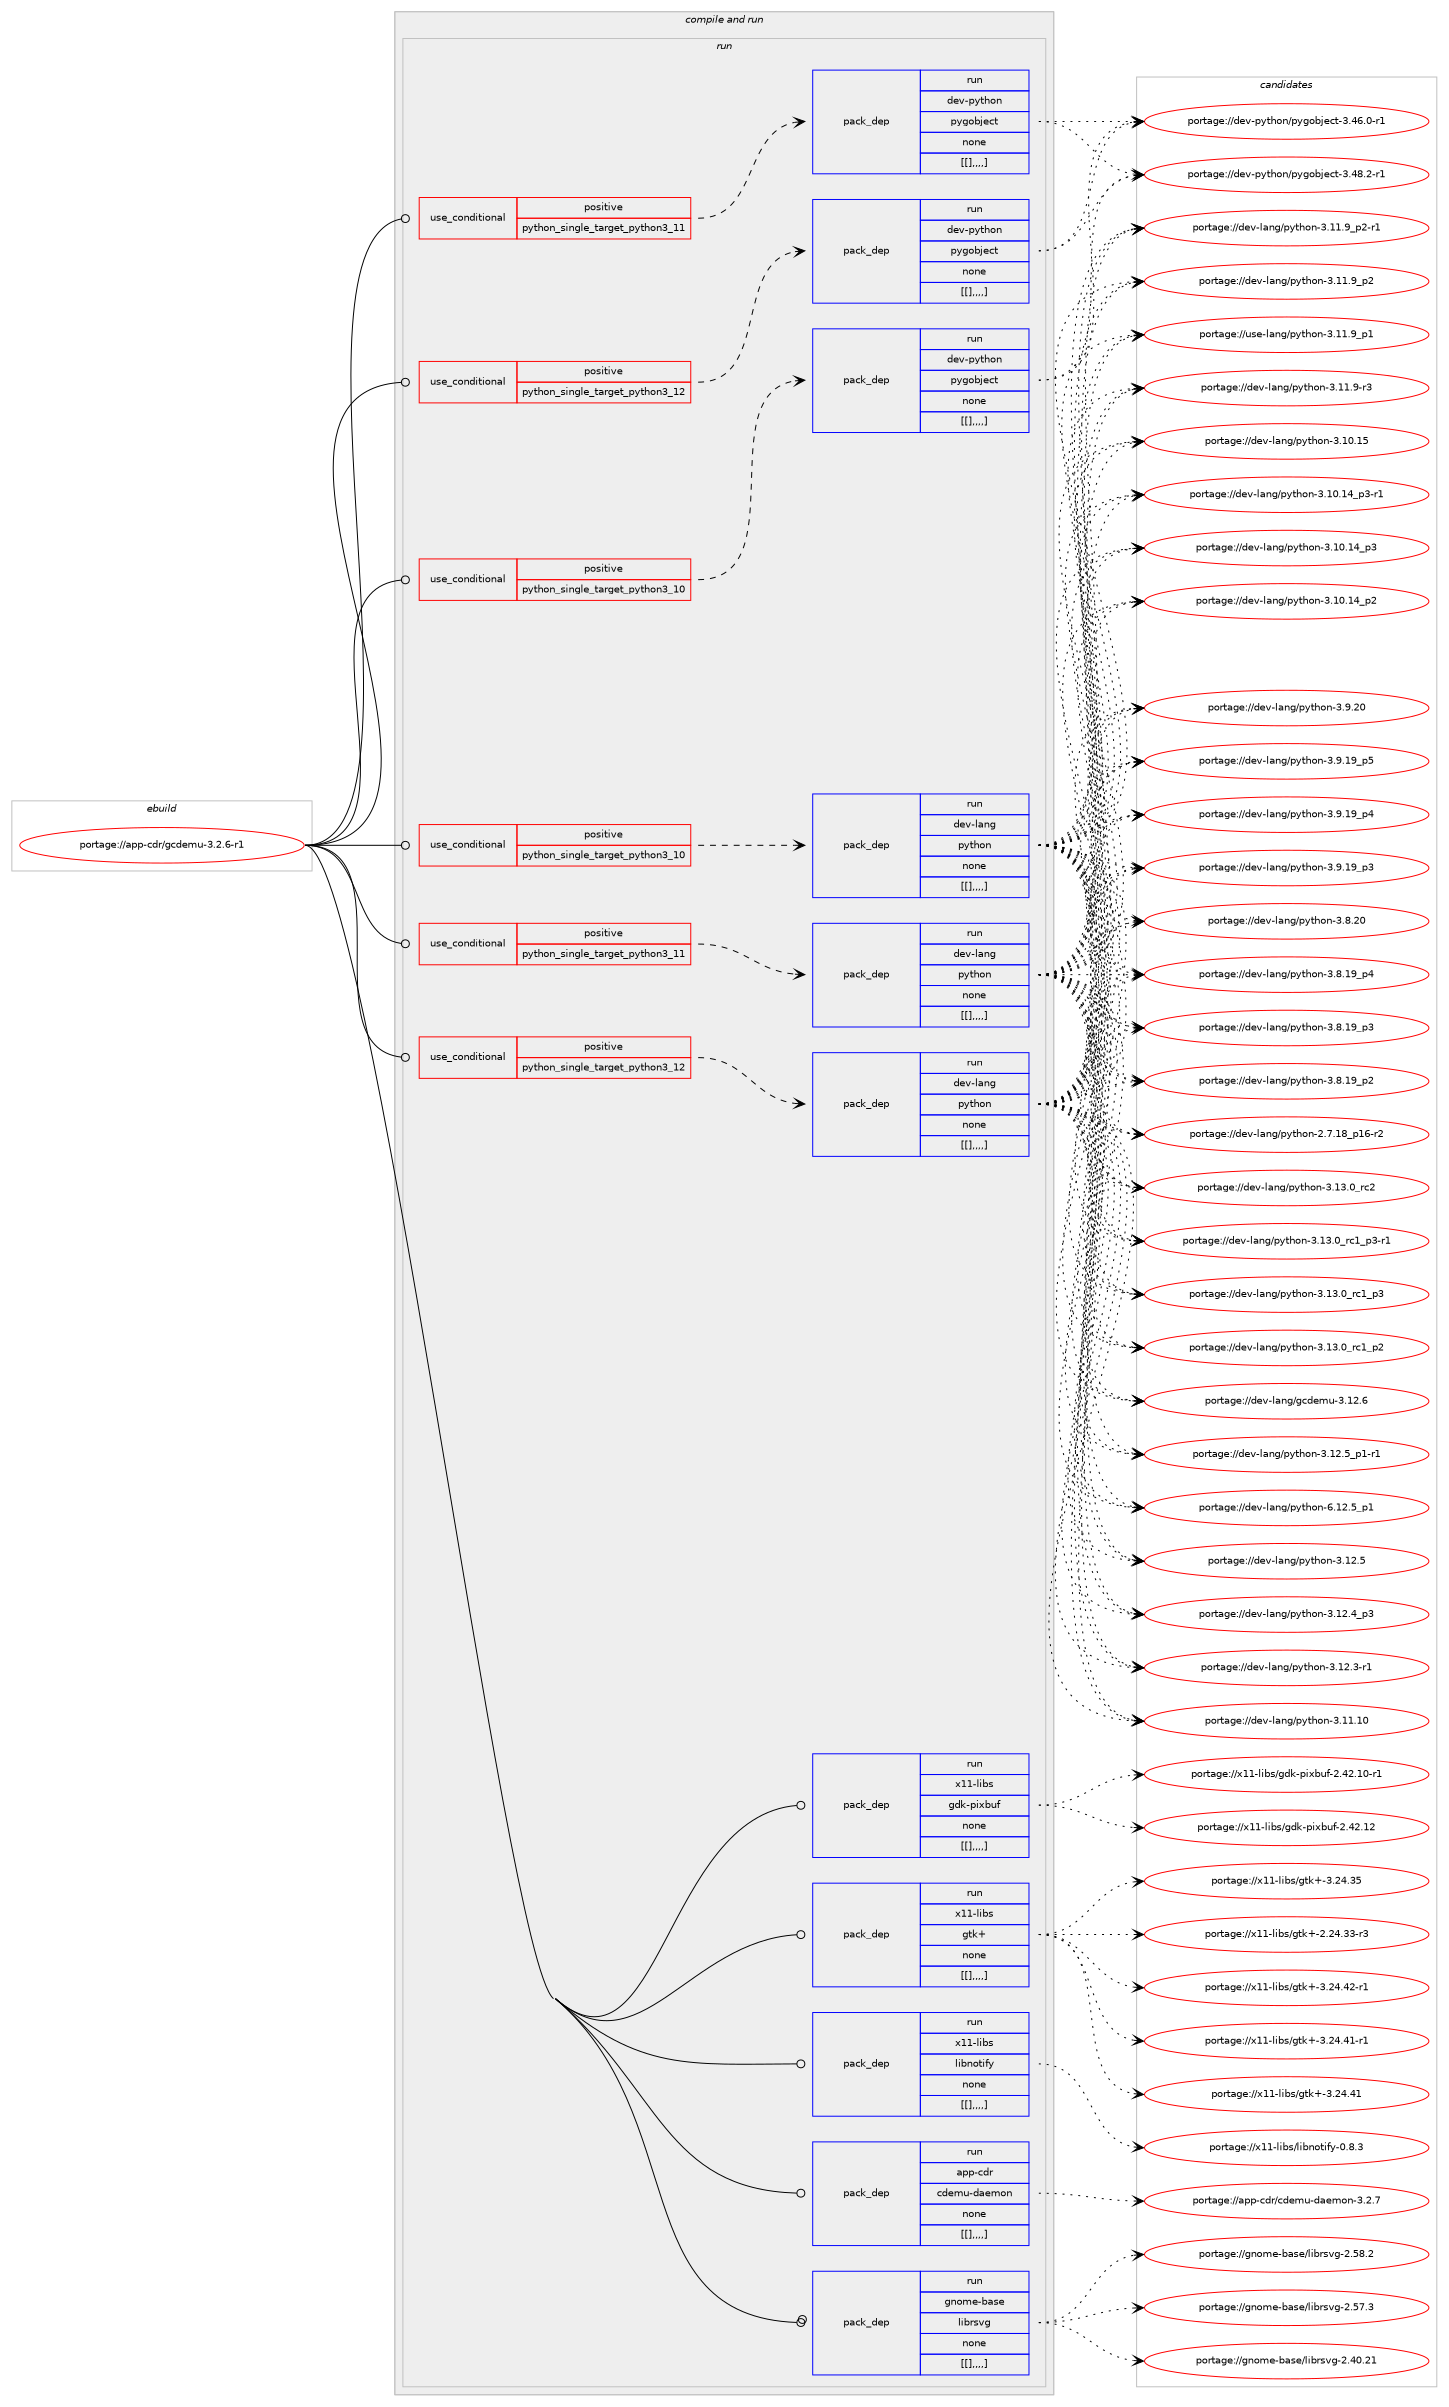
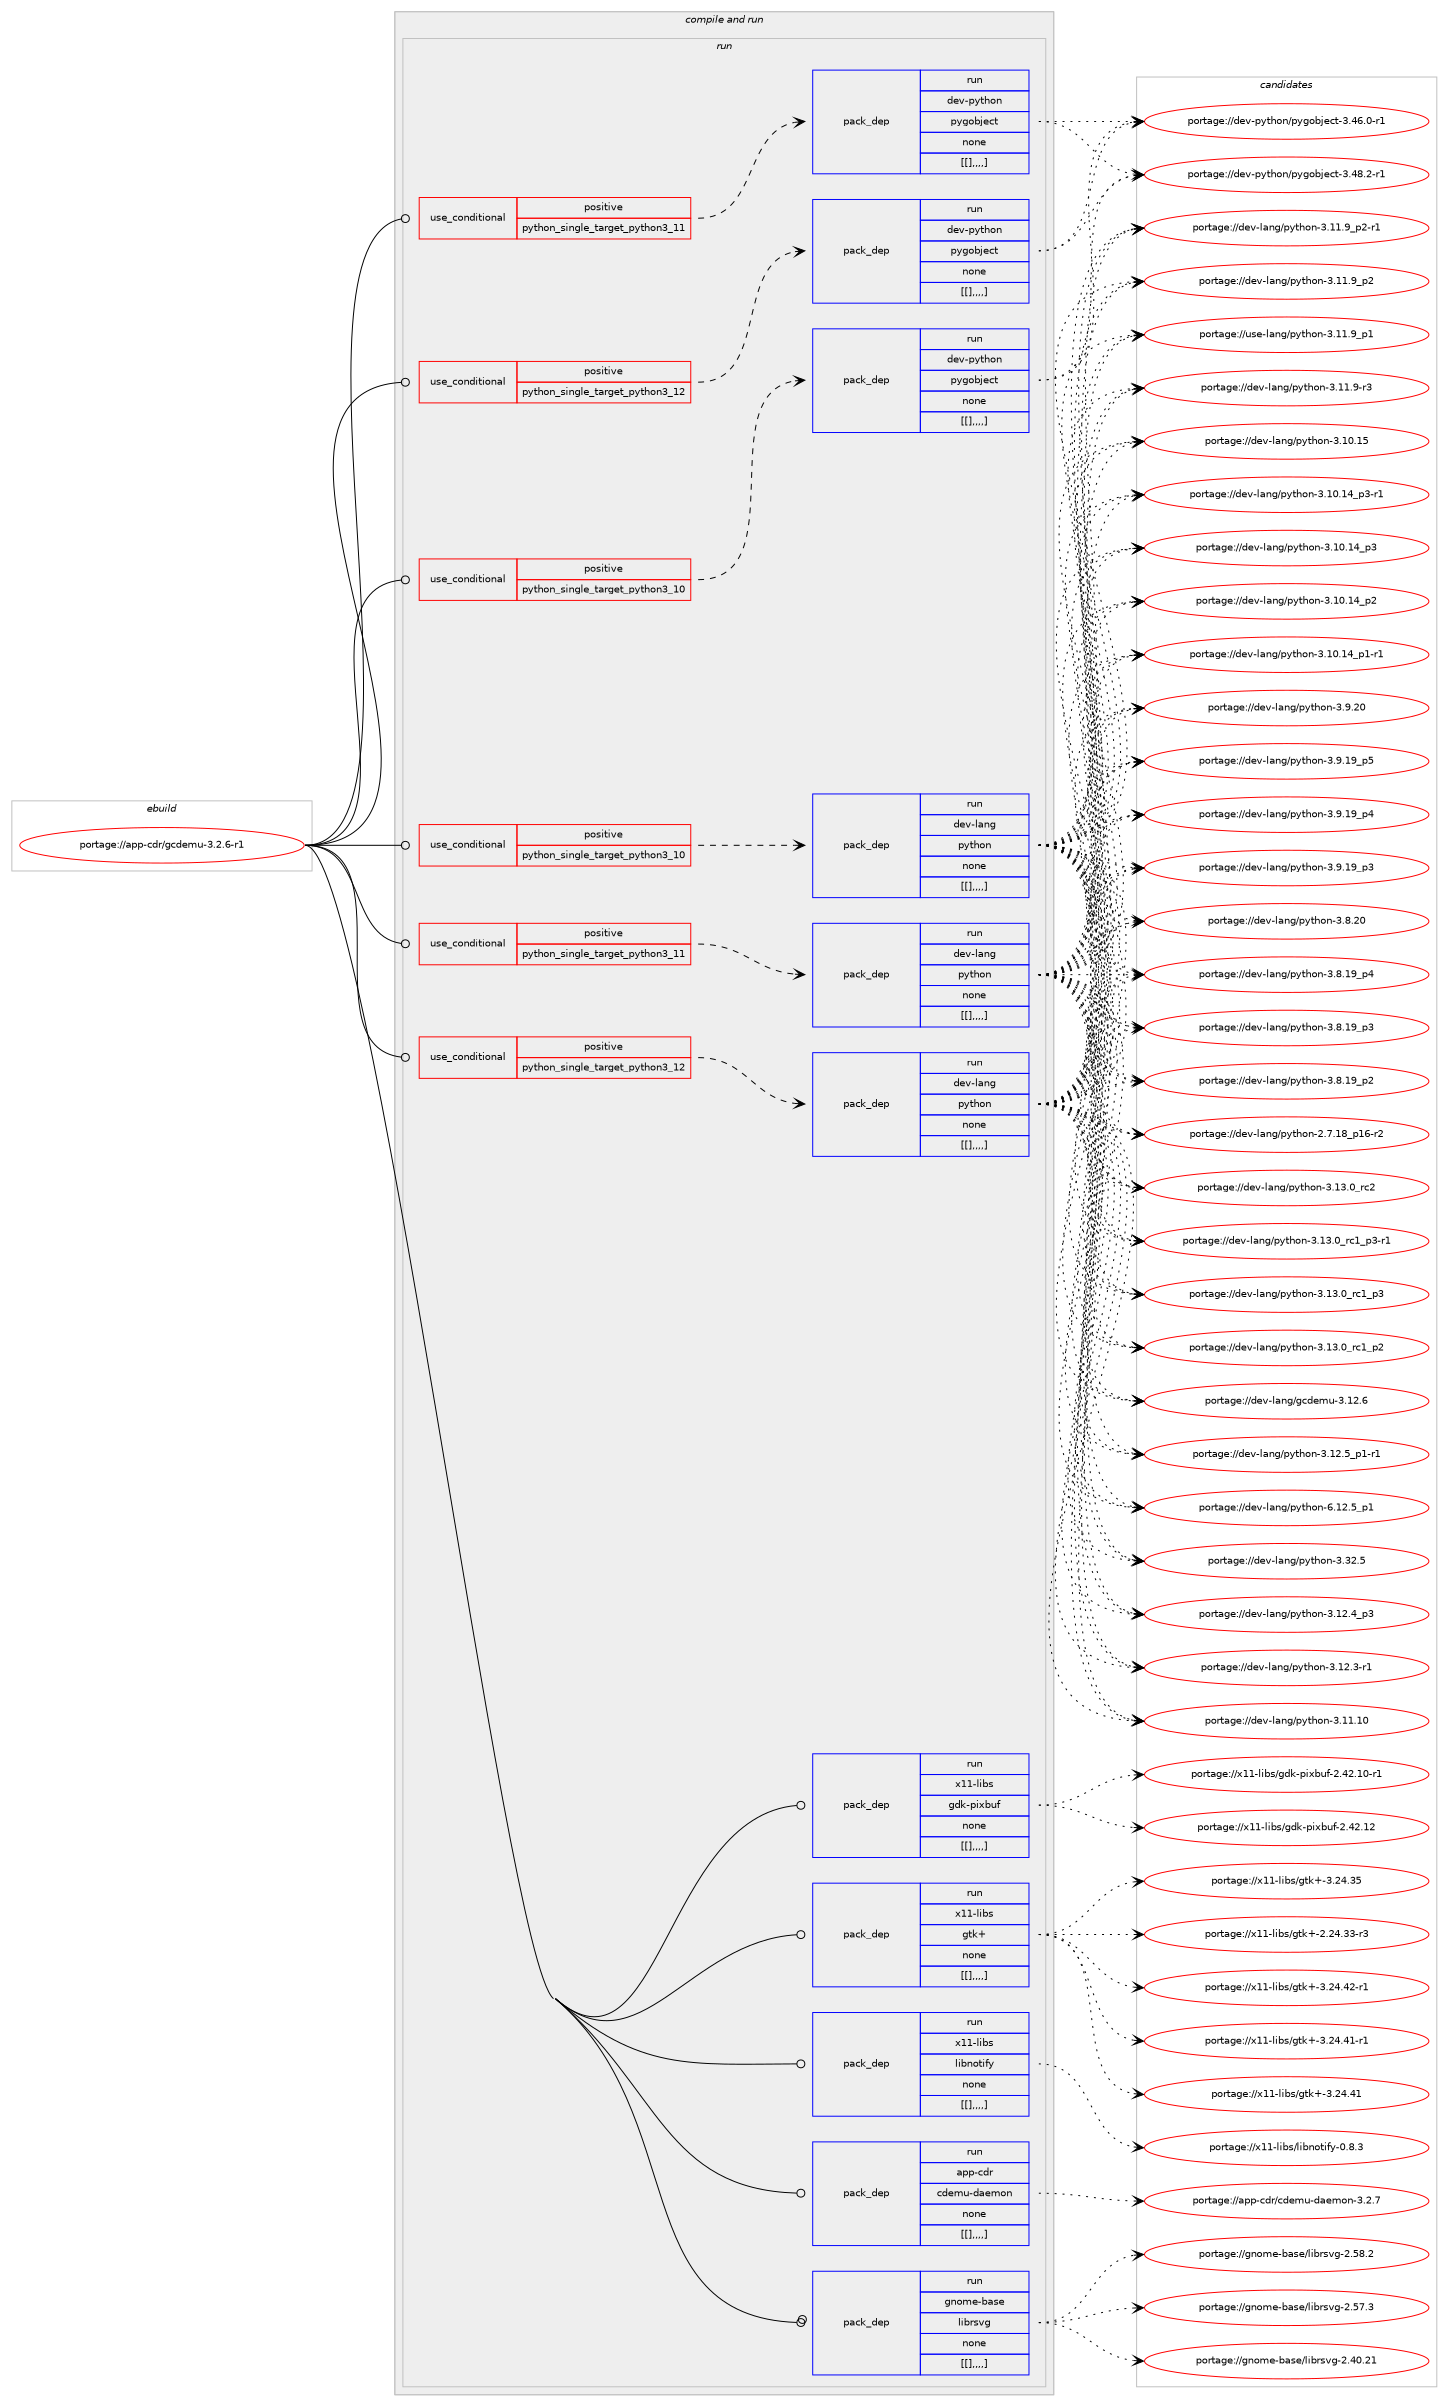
node "portage://dev-lang/python-3.10.14_p1-r1": added
node "portage://dev-lang/python-3.12.5": label "portage://dev-lang/python-3.12.5" -> "portage://dev-lang/python-3.32.5"
